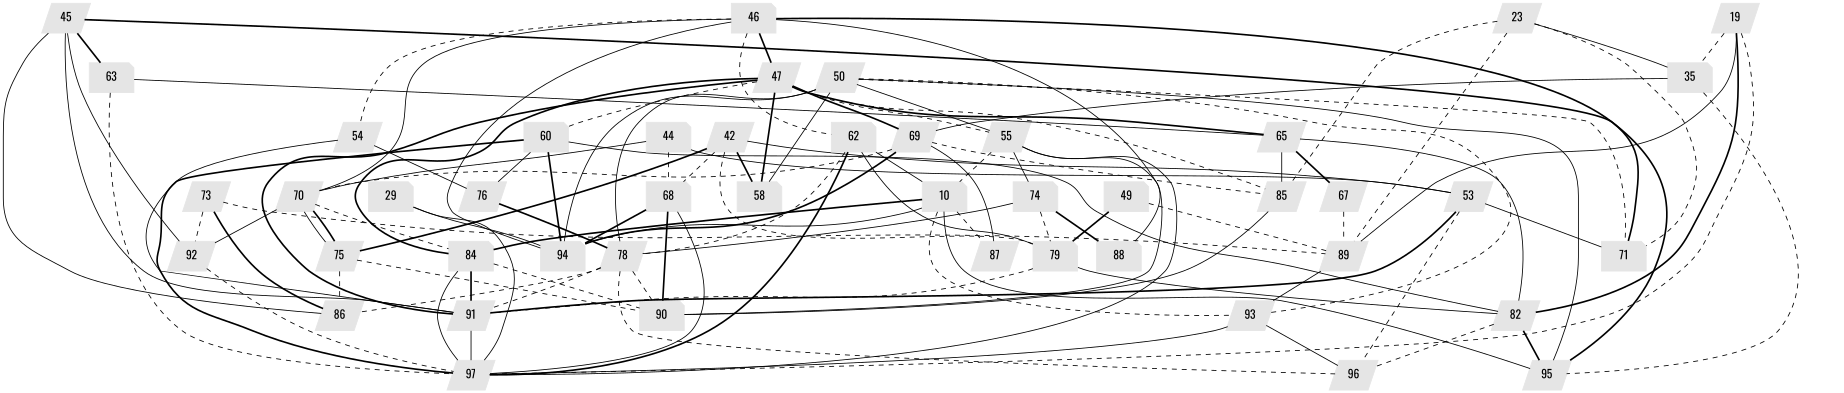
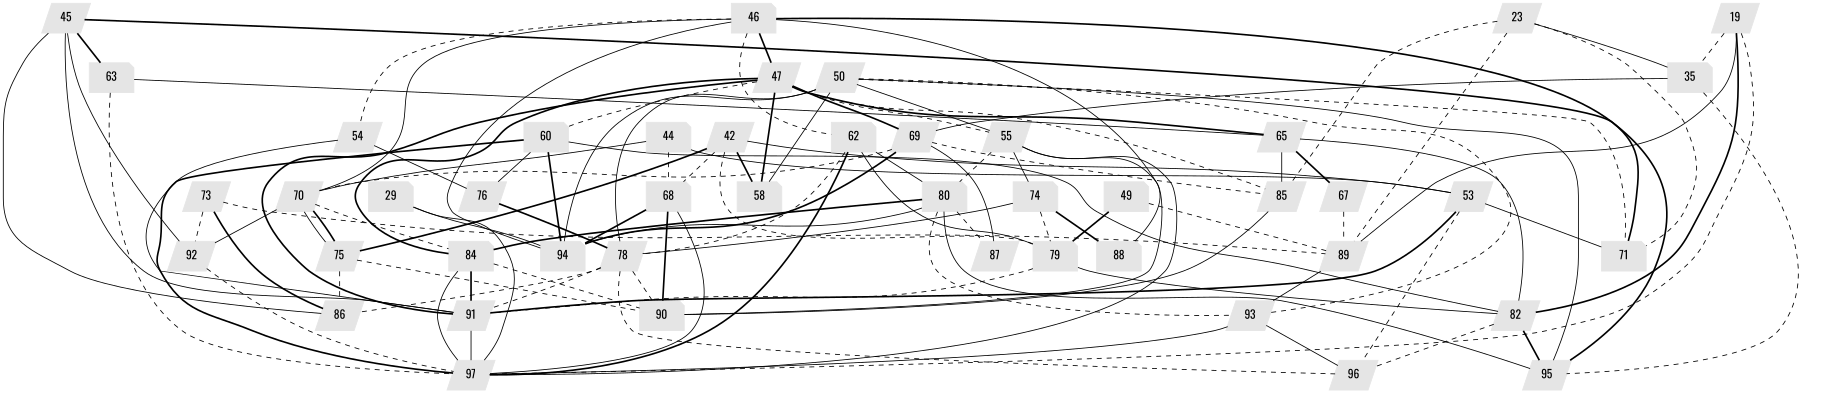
node "10": label "10" -> "80"
